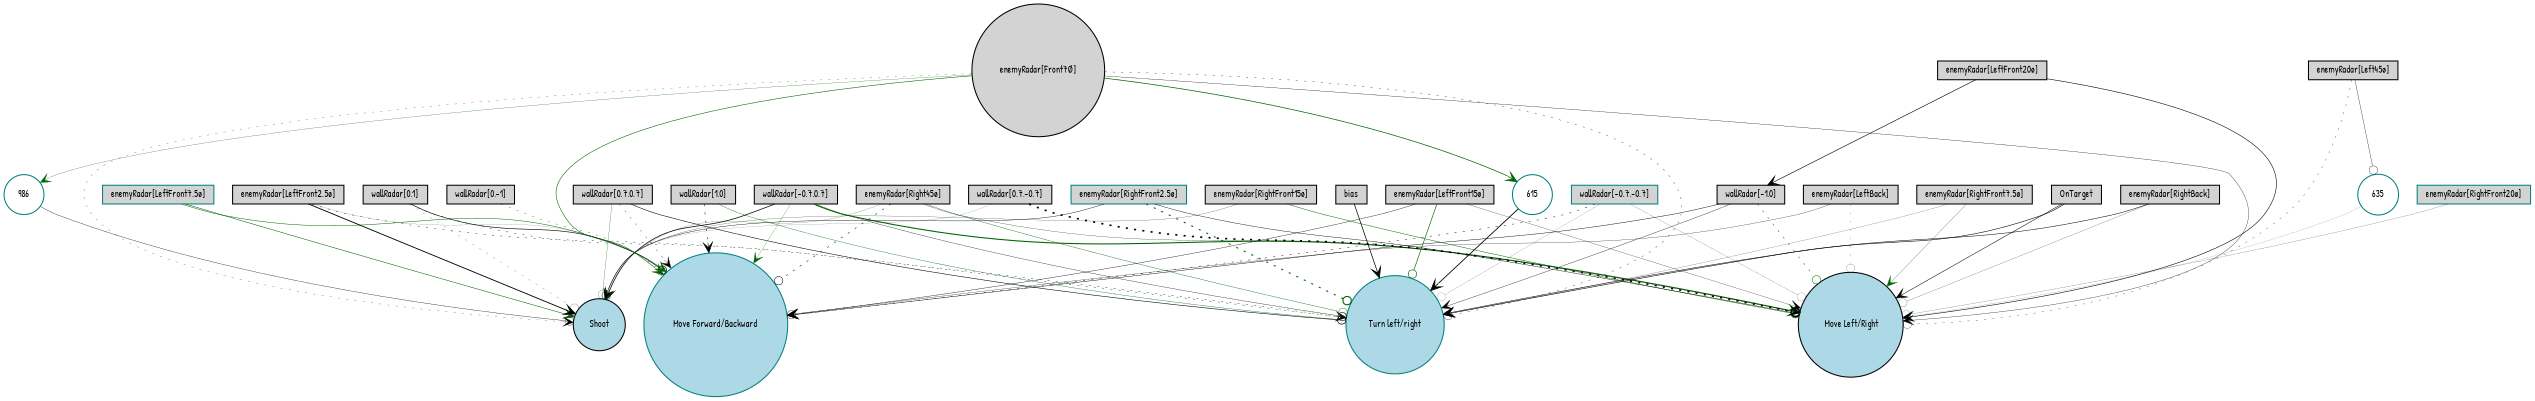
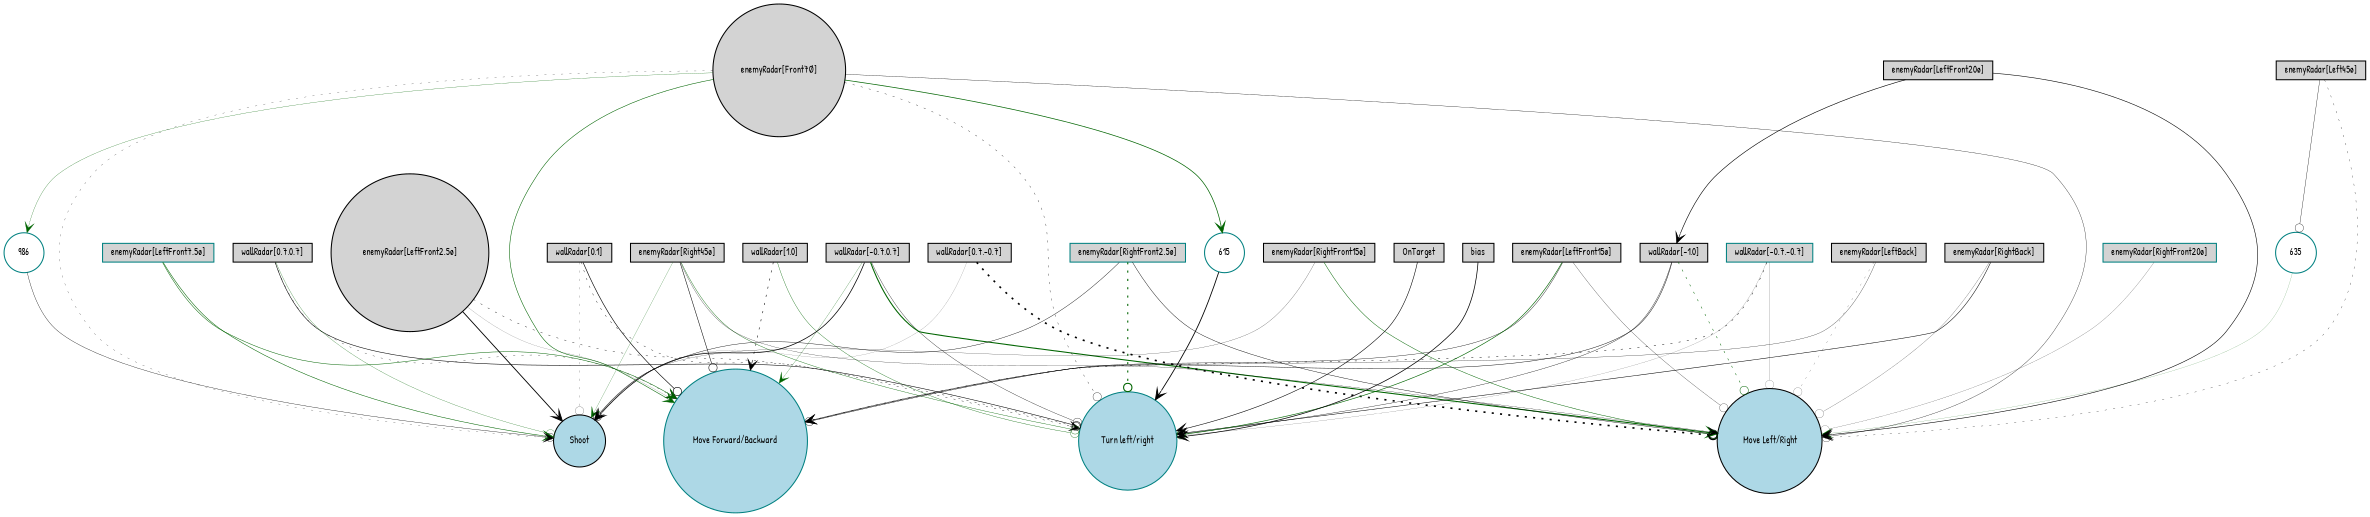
node "enemyRadar[LeftFront2.5ø]": shape box -> circle
node "wallRadar[0,-1]": removed
node "enemyRadar[RightFront7.5ø]": removed
edge "enemyRadar[Right45ø]" -> "Move Forward/Backward": style dotted -> solid
edge "OnTarget" -> "Move Left/Right": removed
edge "enemyRadar[LeftFront15ø]" -> "Move Left/Right": arrowhead vee -> odot
